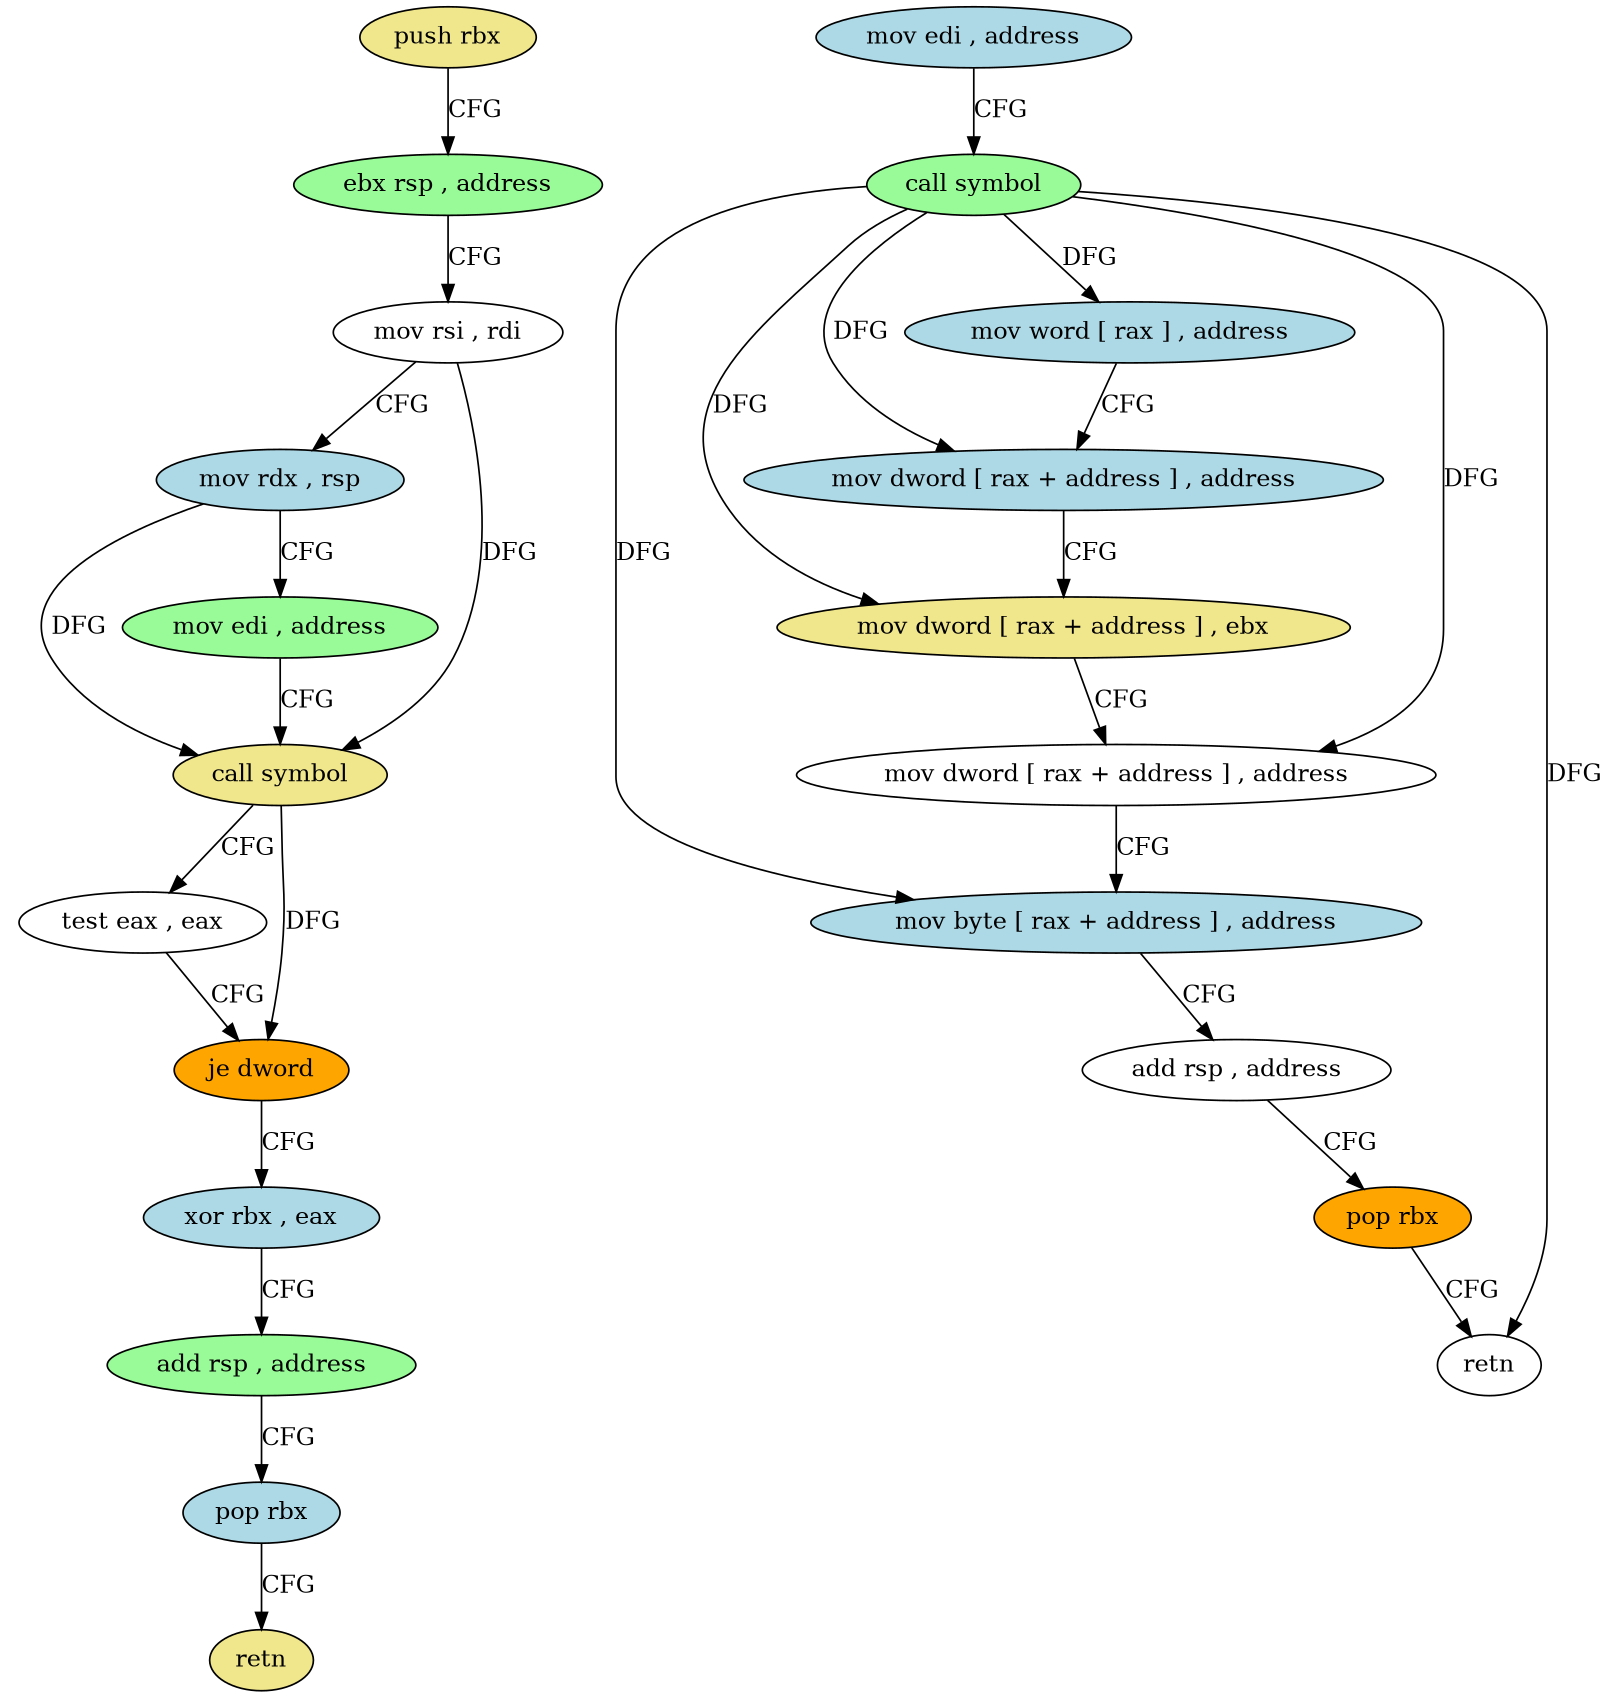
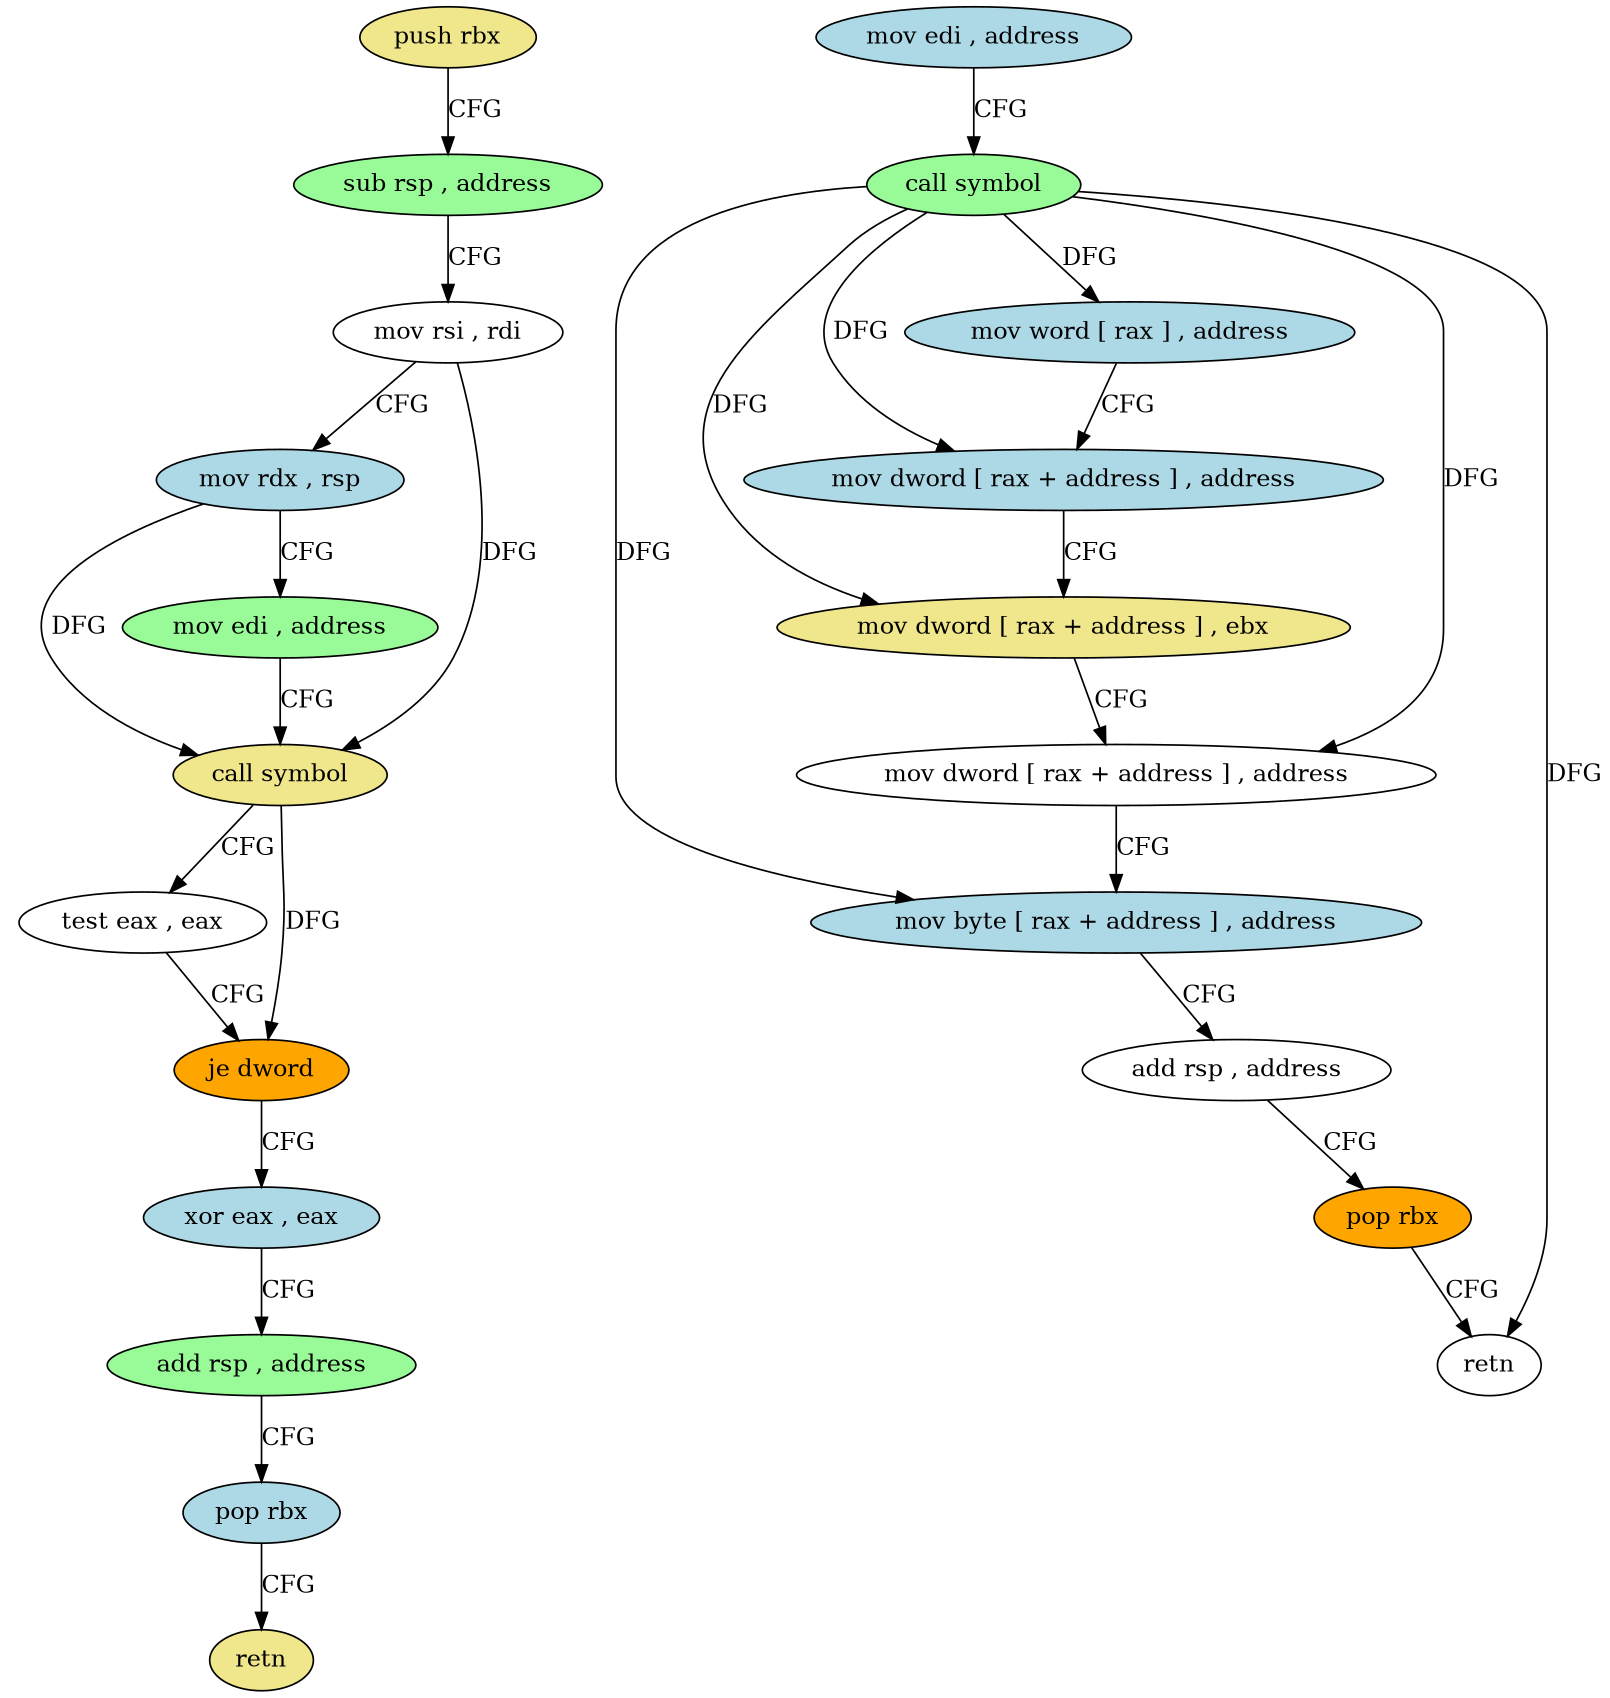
node "ebx rsp , address": label "ebx rsp , address" -> "sub rsp , address"
node "xor rbx , eax": label "xor rbx , eax" -> "xor eax , eax"
